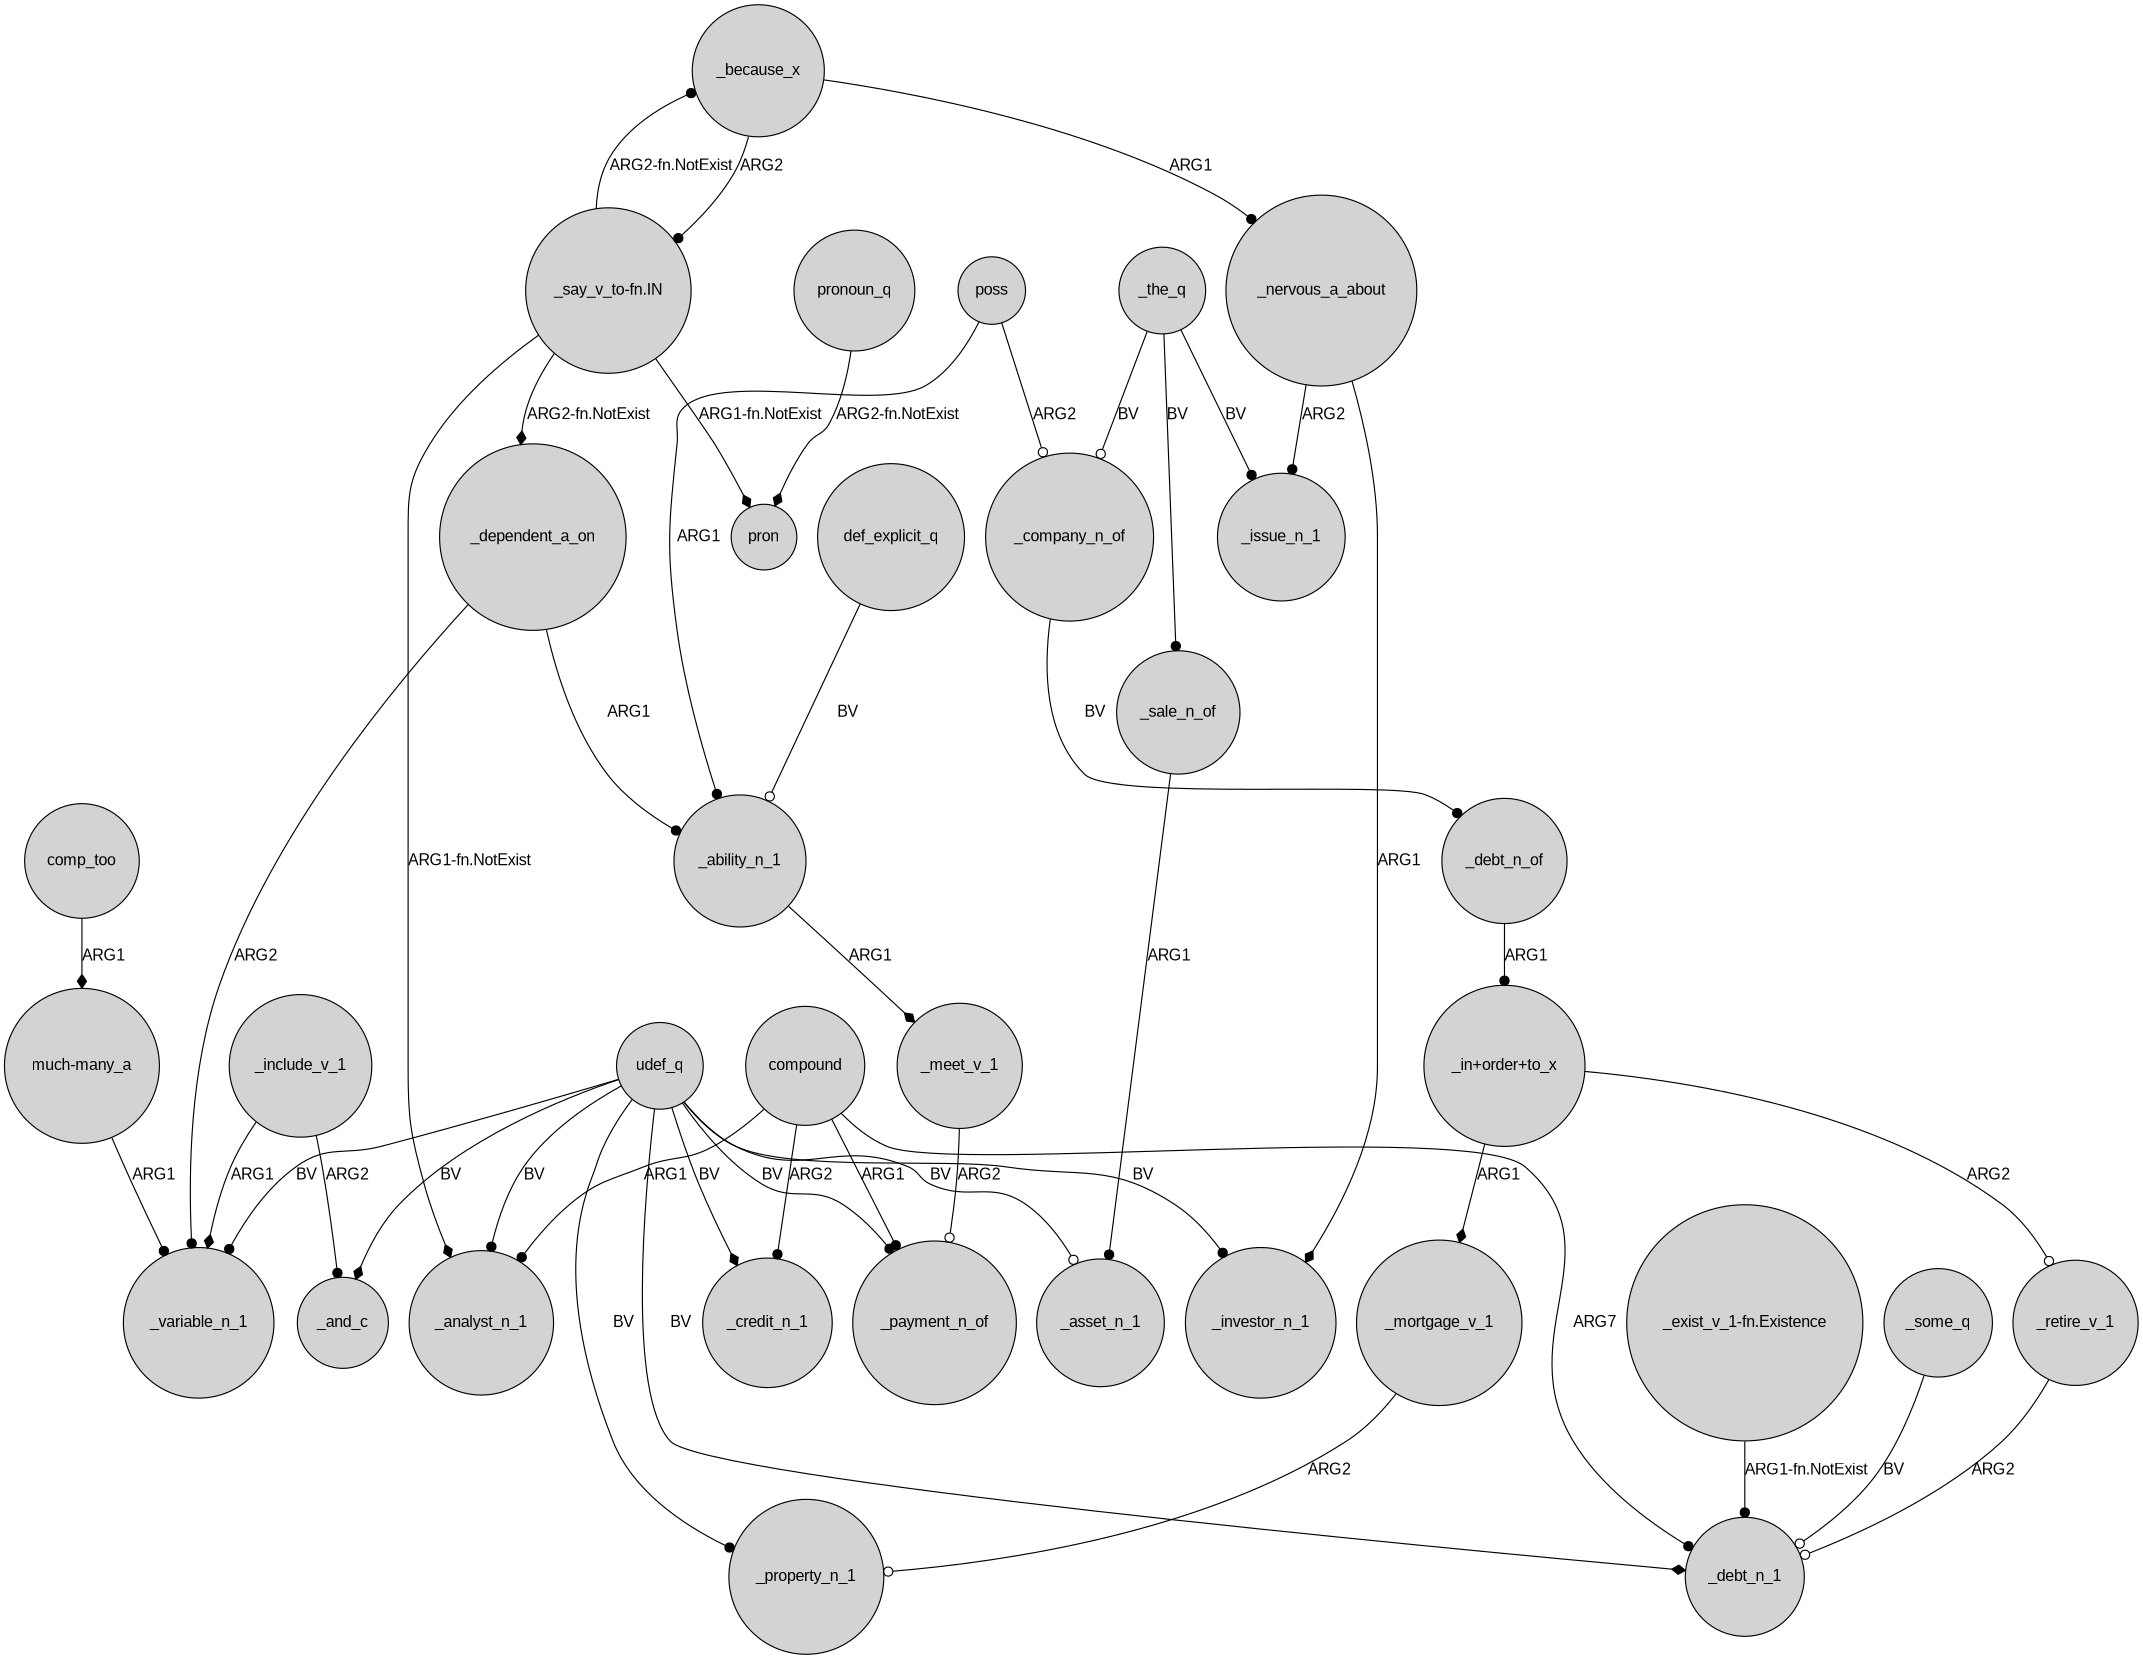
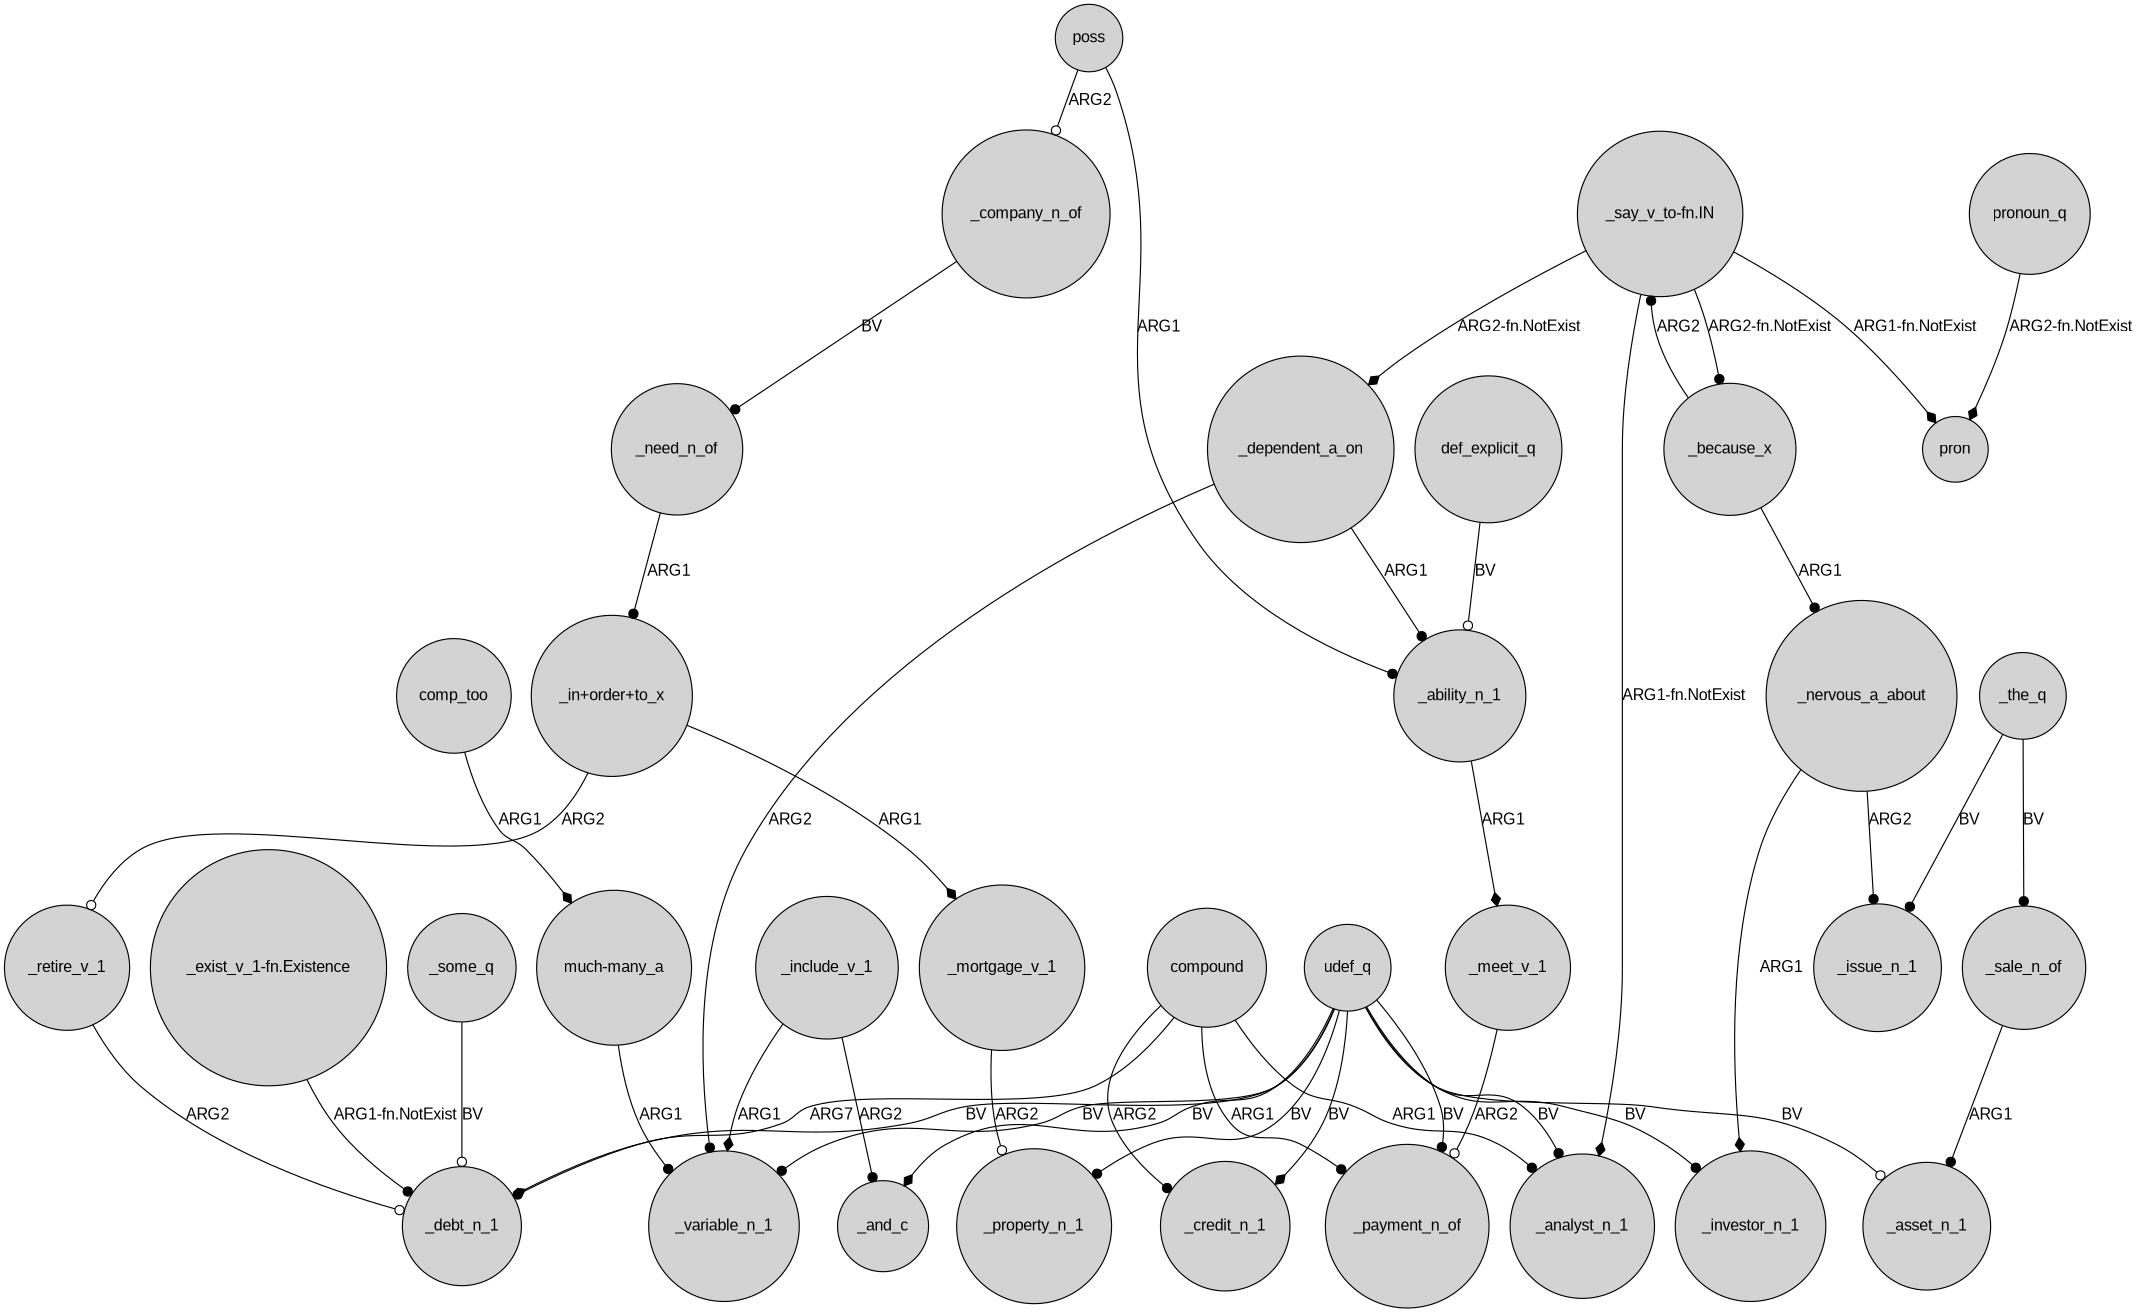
edge "_the_q" -> "_company_n_of": removed, label "BV"
node "_debt_n_of": label "_debt_n_of" -> "_need_n_of"
